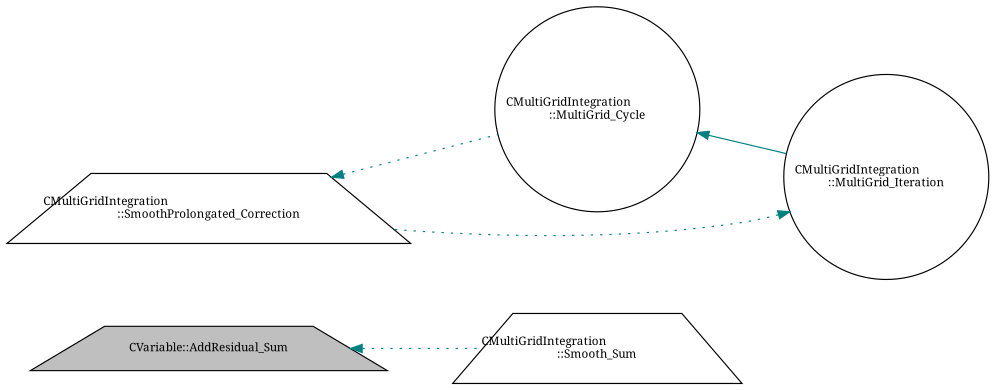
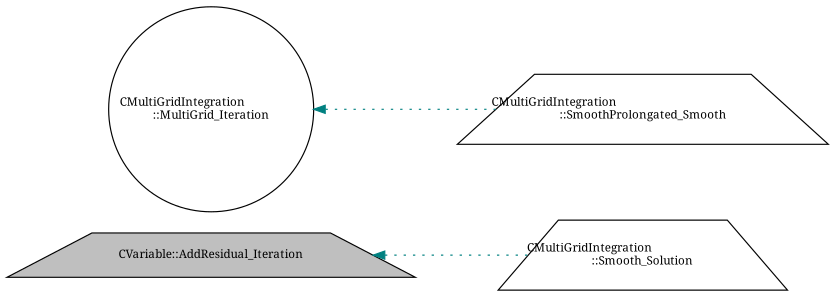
node "CMultiGridIntegration ::MultiGrid_Cycle": removed
node "CMultiGridIntegration ::SmoothProlongated_Correction": label "CMultiGridIntegration ::SmoothProlongated_Correction" -> "CMultiGridIntegration ::SmoothProlongated_Smooth"
node "CVariable::AddResidual_Sum": label "CVariable::AddResidual_Sum" -> "CVariable::AddResidual_Iteration"
node "CMultiGridIntegration ::Smooth_Sum": label "CMultiGridIntegration ::Smooth_Sum" -> "CMultiGridIntegration ::Smooth_Solution"
